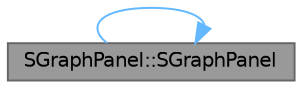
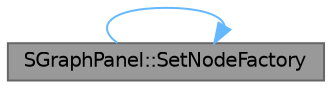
node "SGraphPanel::SGraphPanel": label "SGraphPanel::SGraphPanel" -> "SGraphPanel::SetNodeFactory"
